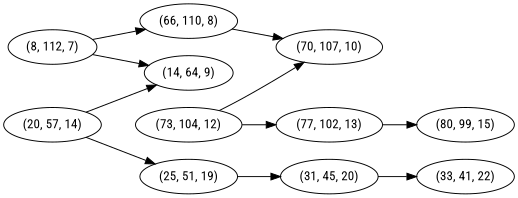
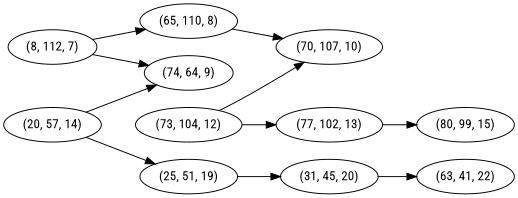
node "(66, 110, 8)": label "(66, 110, 8)" -> "(65, 110, 8)"
node "(14, 64, 9)": label "(14, 64, 9)" -> "(74, 64, 9)"
node "(33, 41, 22)": label "(33, 41, 22)" -> "(63, 41, 22)"
